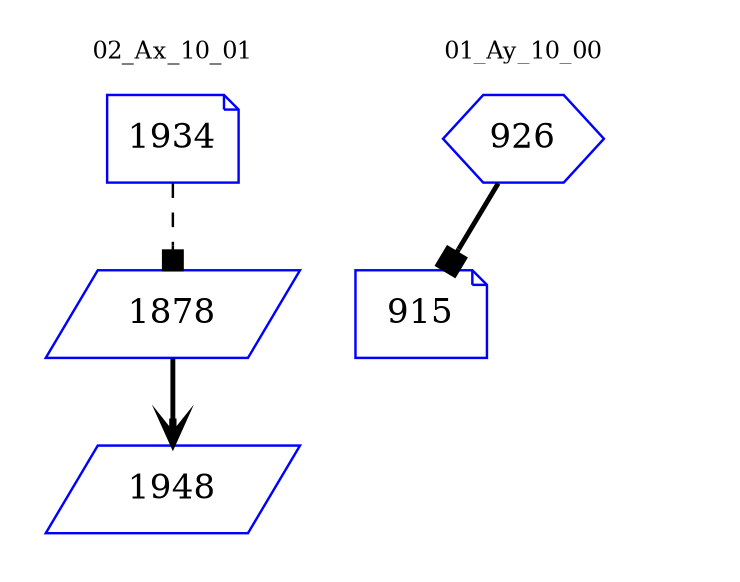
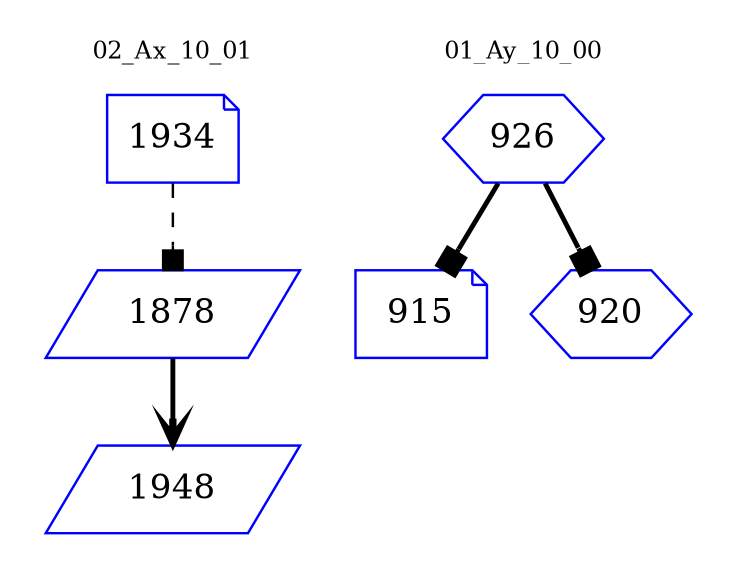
node "920": added
